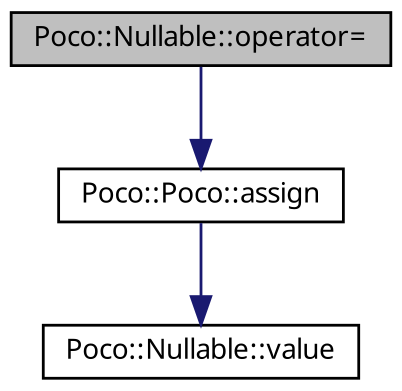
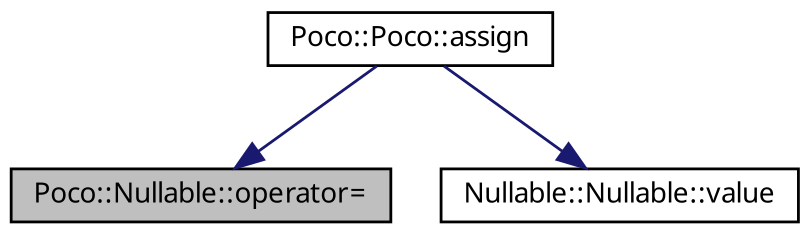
edge "Poco::Nullable::operator=" -> "Poco::Poco::assign": reversed
node "Poco::Nullable::value": label "Poco::Nullable::value" -> "Nullable::Nullable::value"
